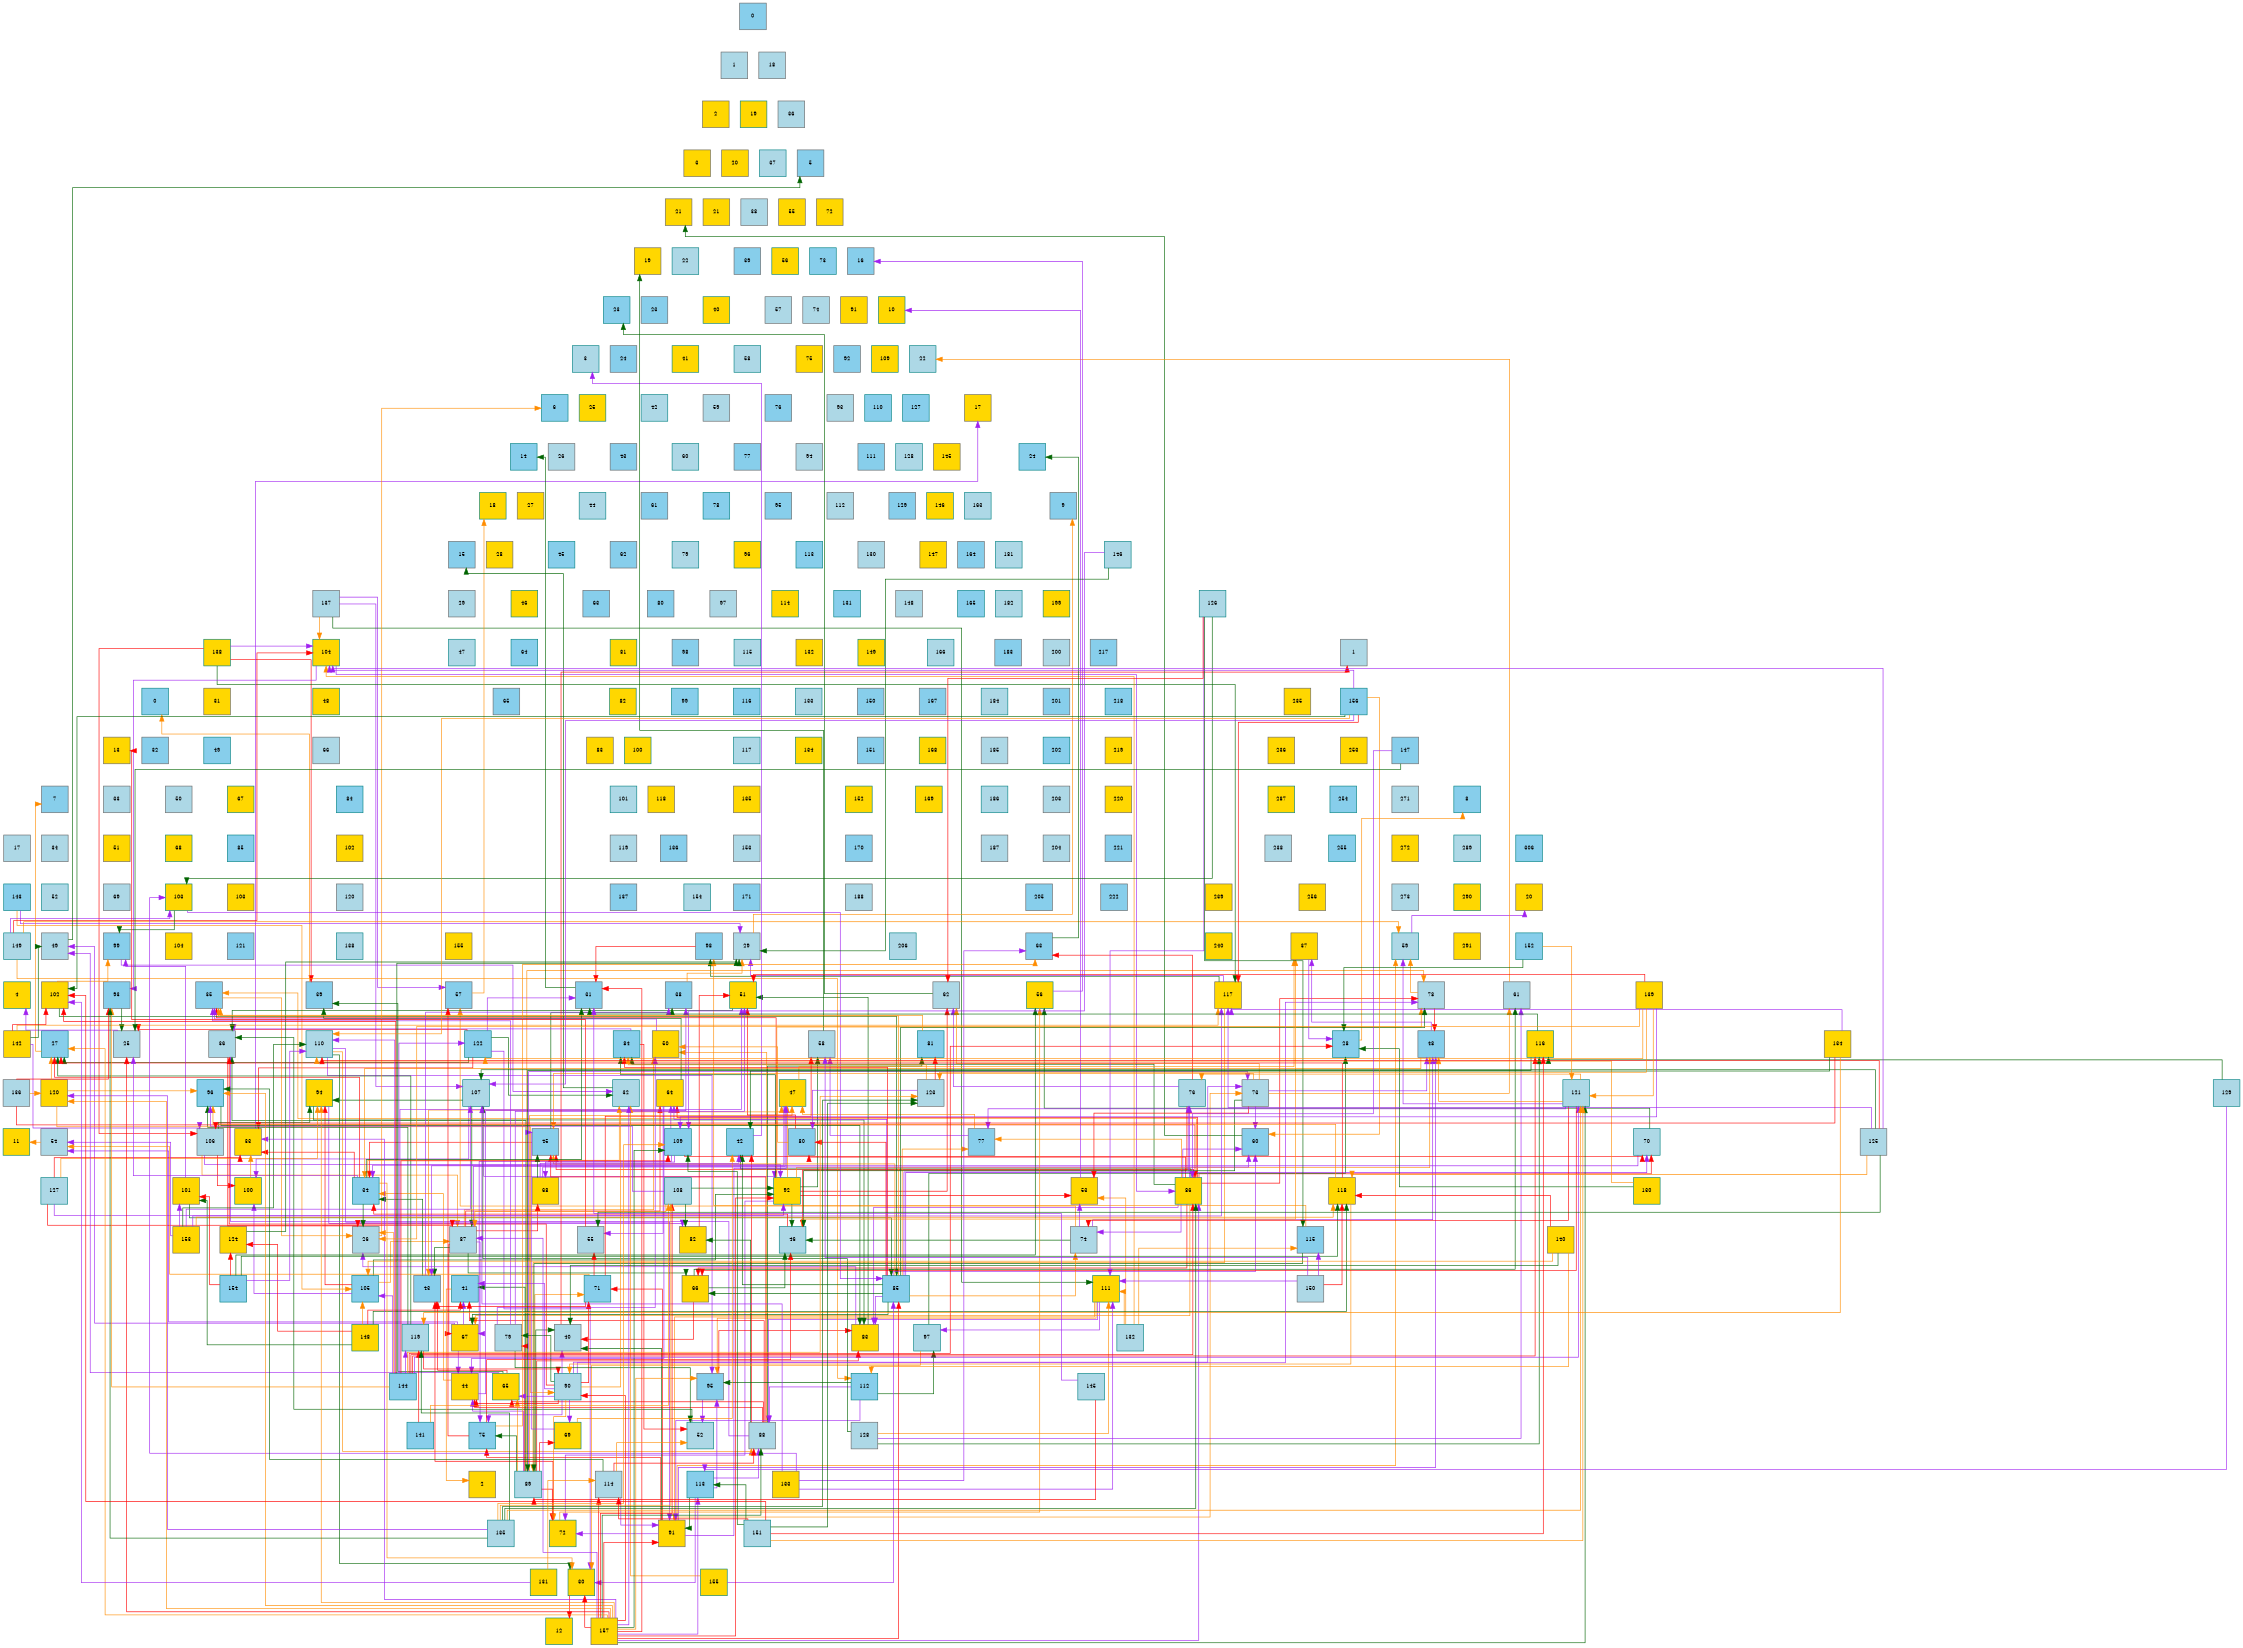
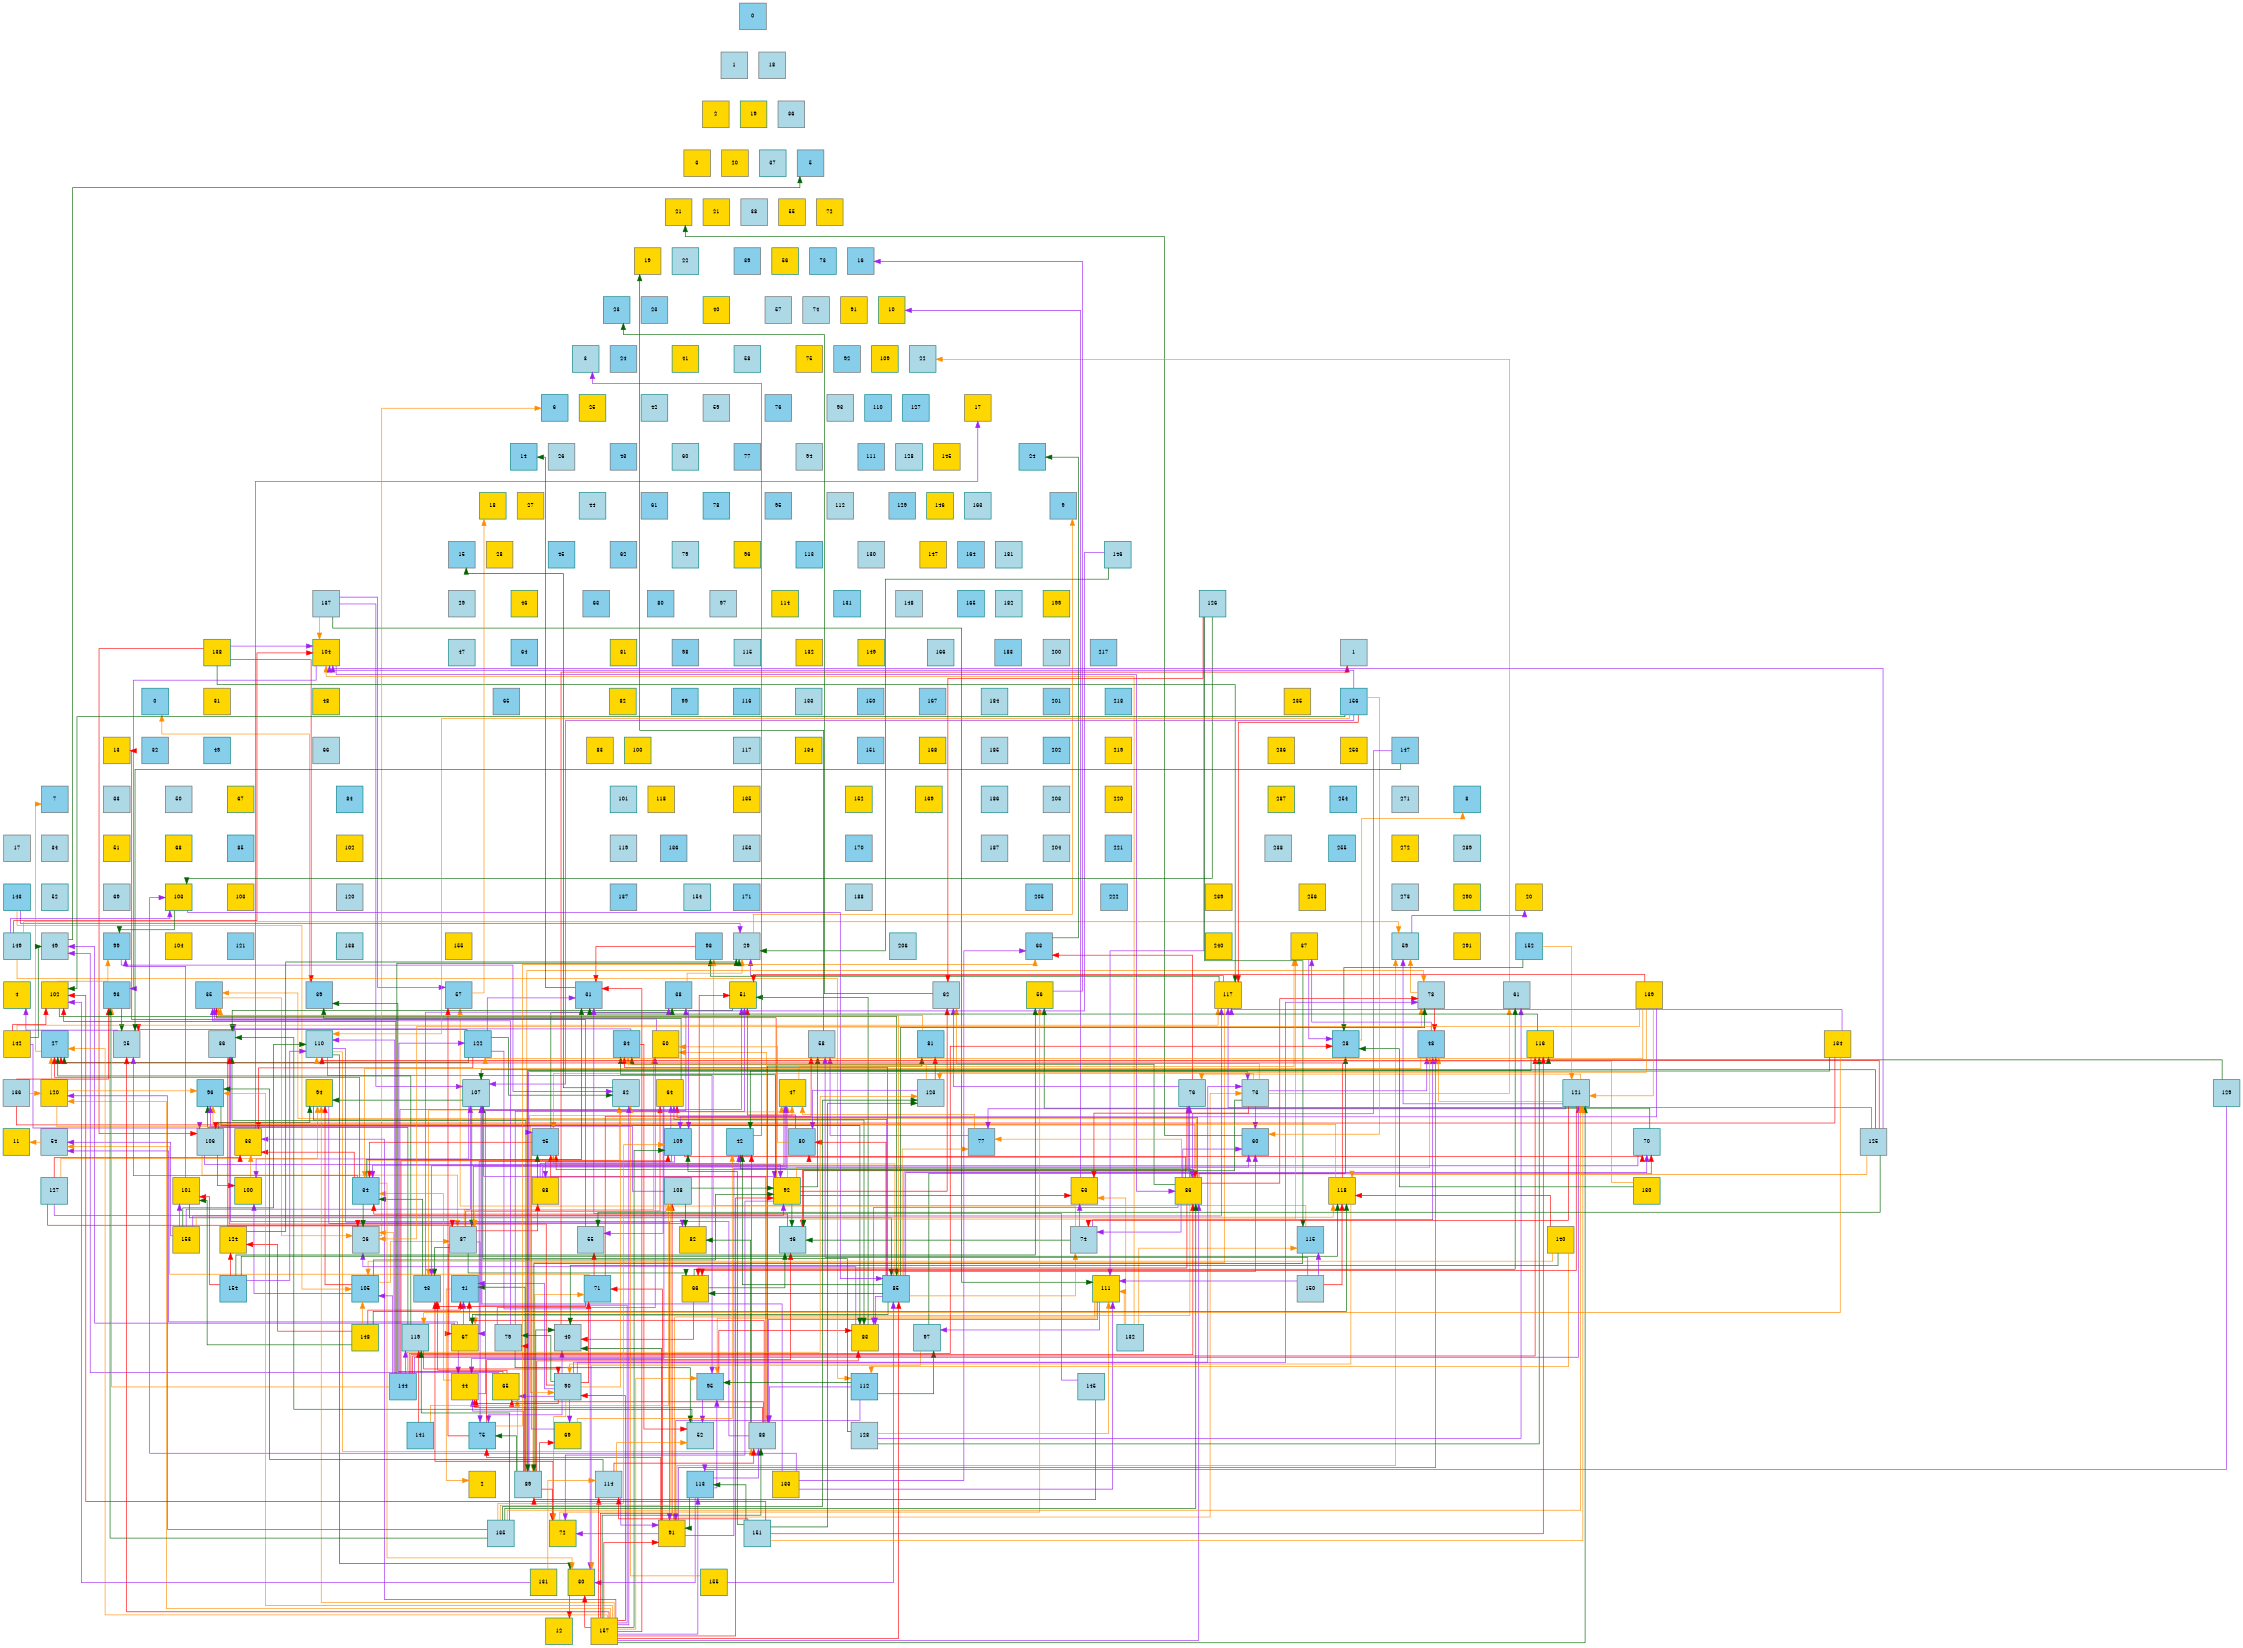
node "306": removed
edge "157" -> "87": now "157" -> "107"
